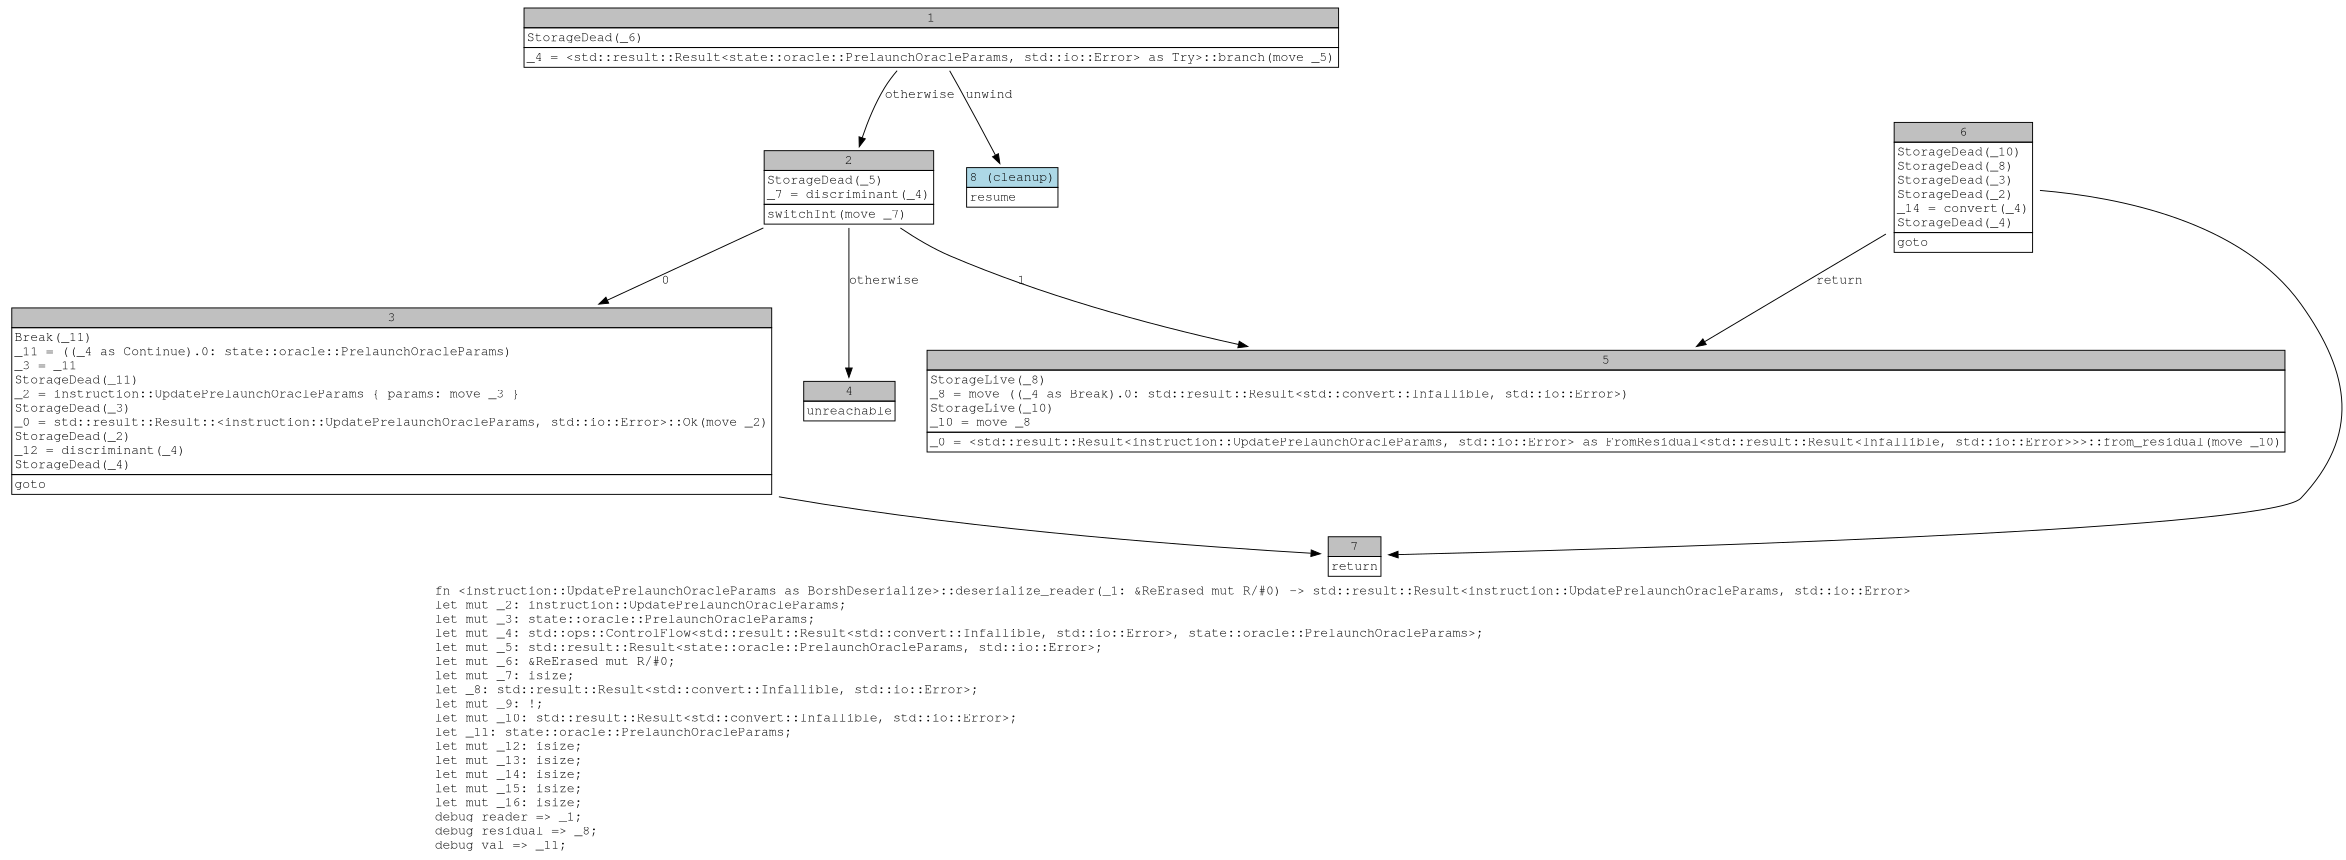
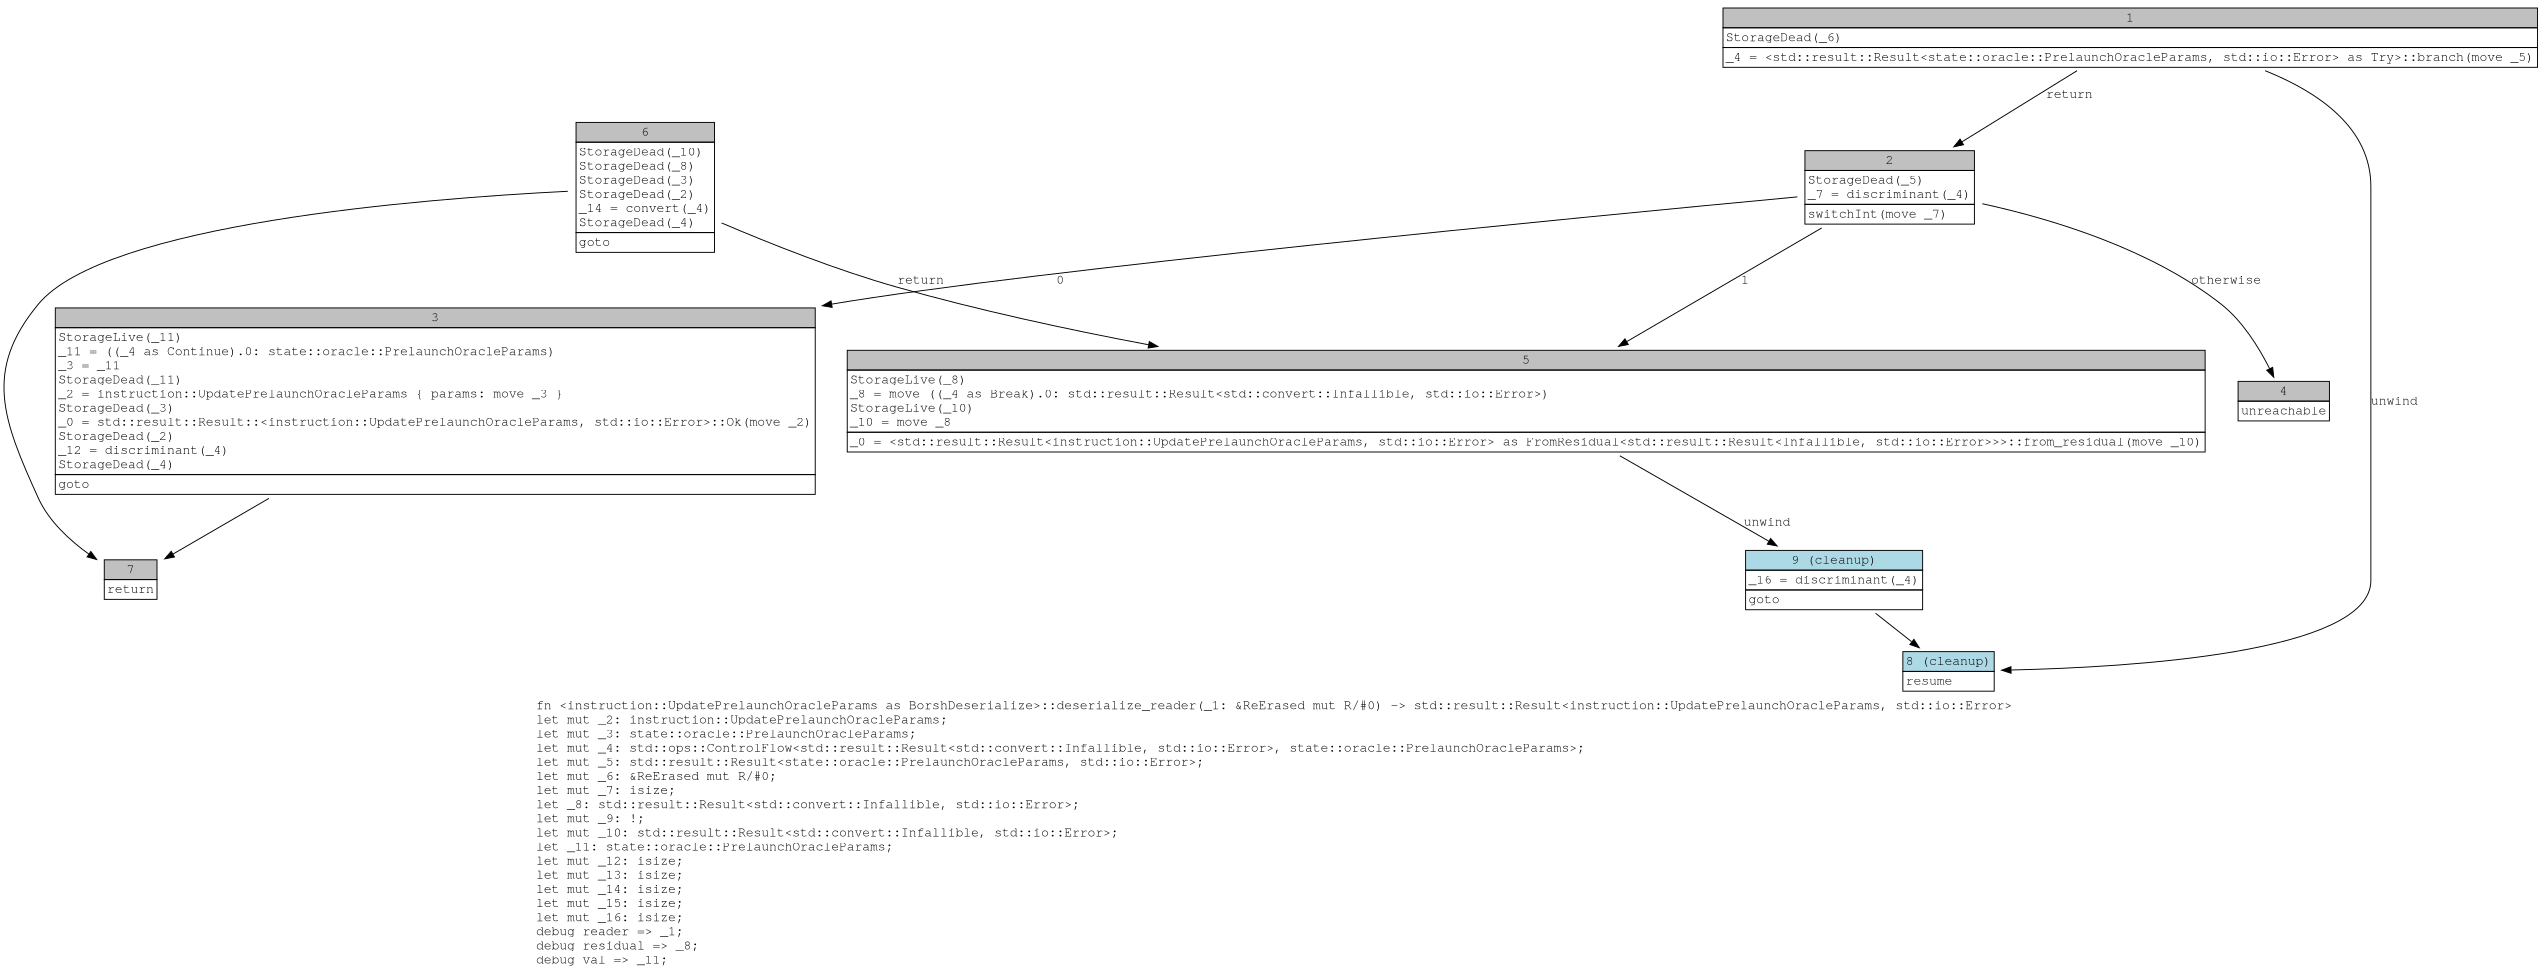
edge "1" -> "2": label "otherwise" -> "return"
node "3": text "Break(_11)" -> "StorageLive(_11)"
node "9 (cleanup)": added
